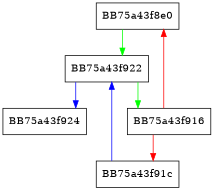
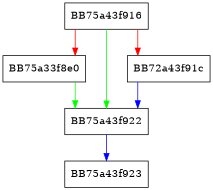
node "BB75a43f8e0": label "BB75a43f8e0" -> "BB75a33f8e0"
edge "BB75a43f922" -> "BB75a43f916": reversed
node "BB75a43f924": label "BB75a43f924" -> "BB75a43f923"
node "BB75a43f91c": label "BB75a43f91c" -> "BB72a43f91c"
